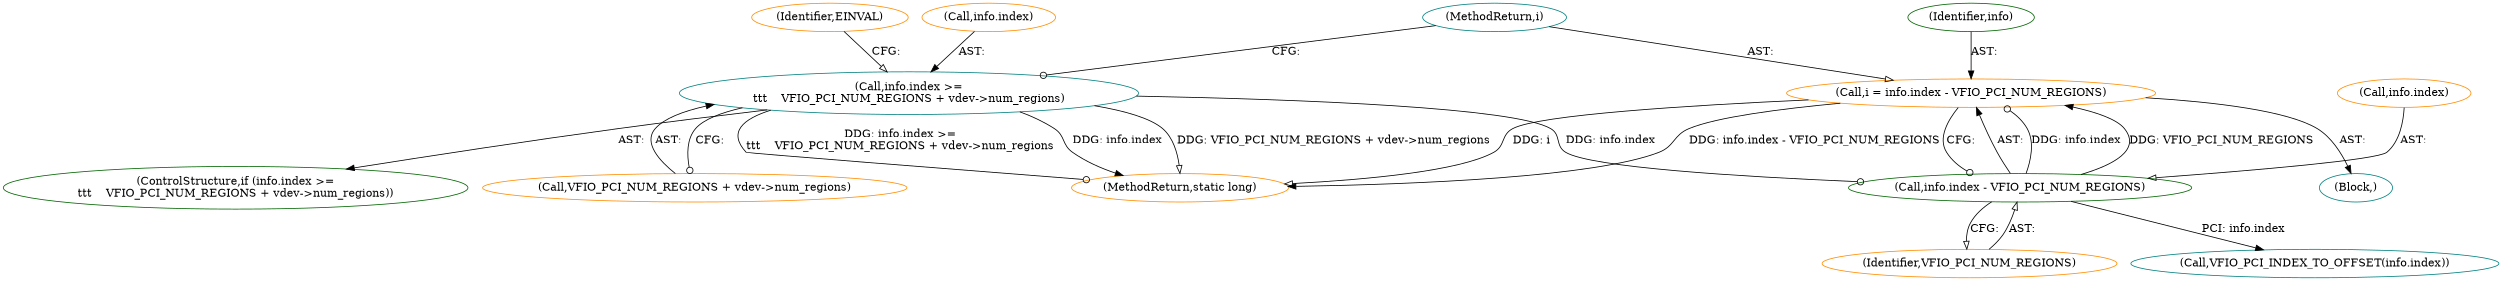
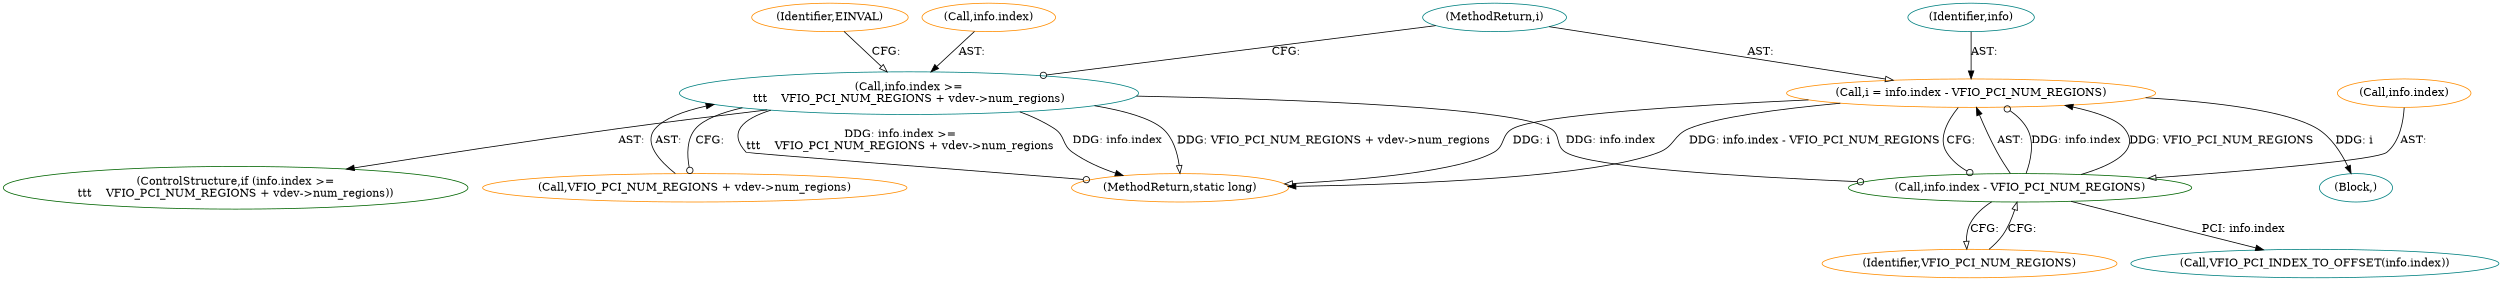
node "(Identifier,info)": color darkgreen -> teal
edge "(Call,i = info.index - VFIO_PCI_NUM_REGIONS)" -> "(Block,)": label "AST: " -> "DDG: i"
edge "(Identifier,VFIO_PCI_NUM_REGIONS)" -> "(Call,info.index - VFIO_PCI_NUM_REGIONS)": label "AST: " -> "CFG: "
